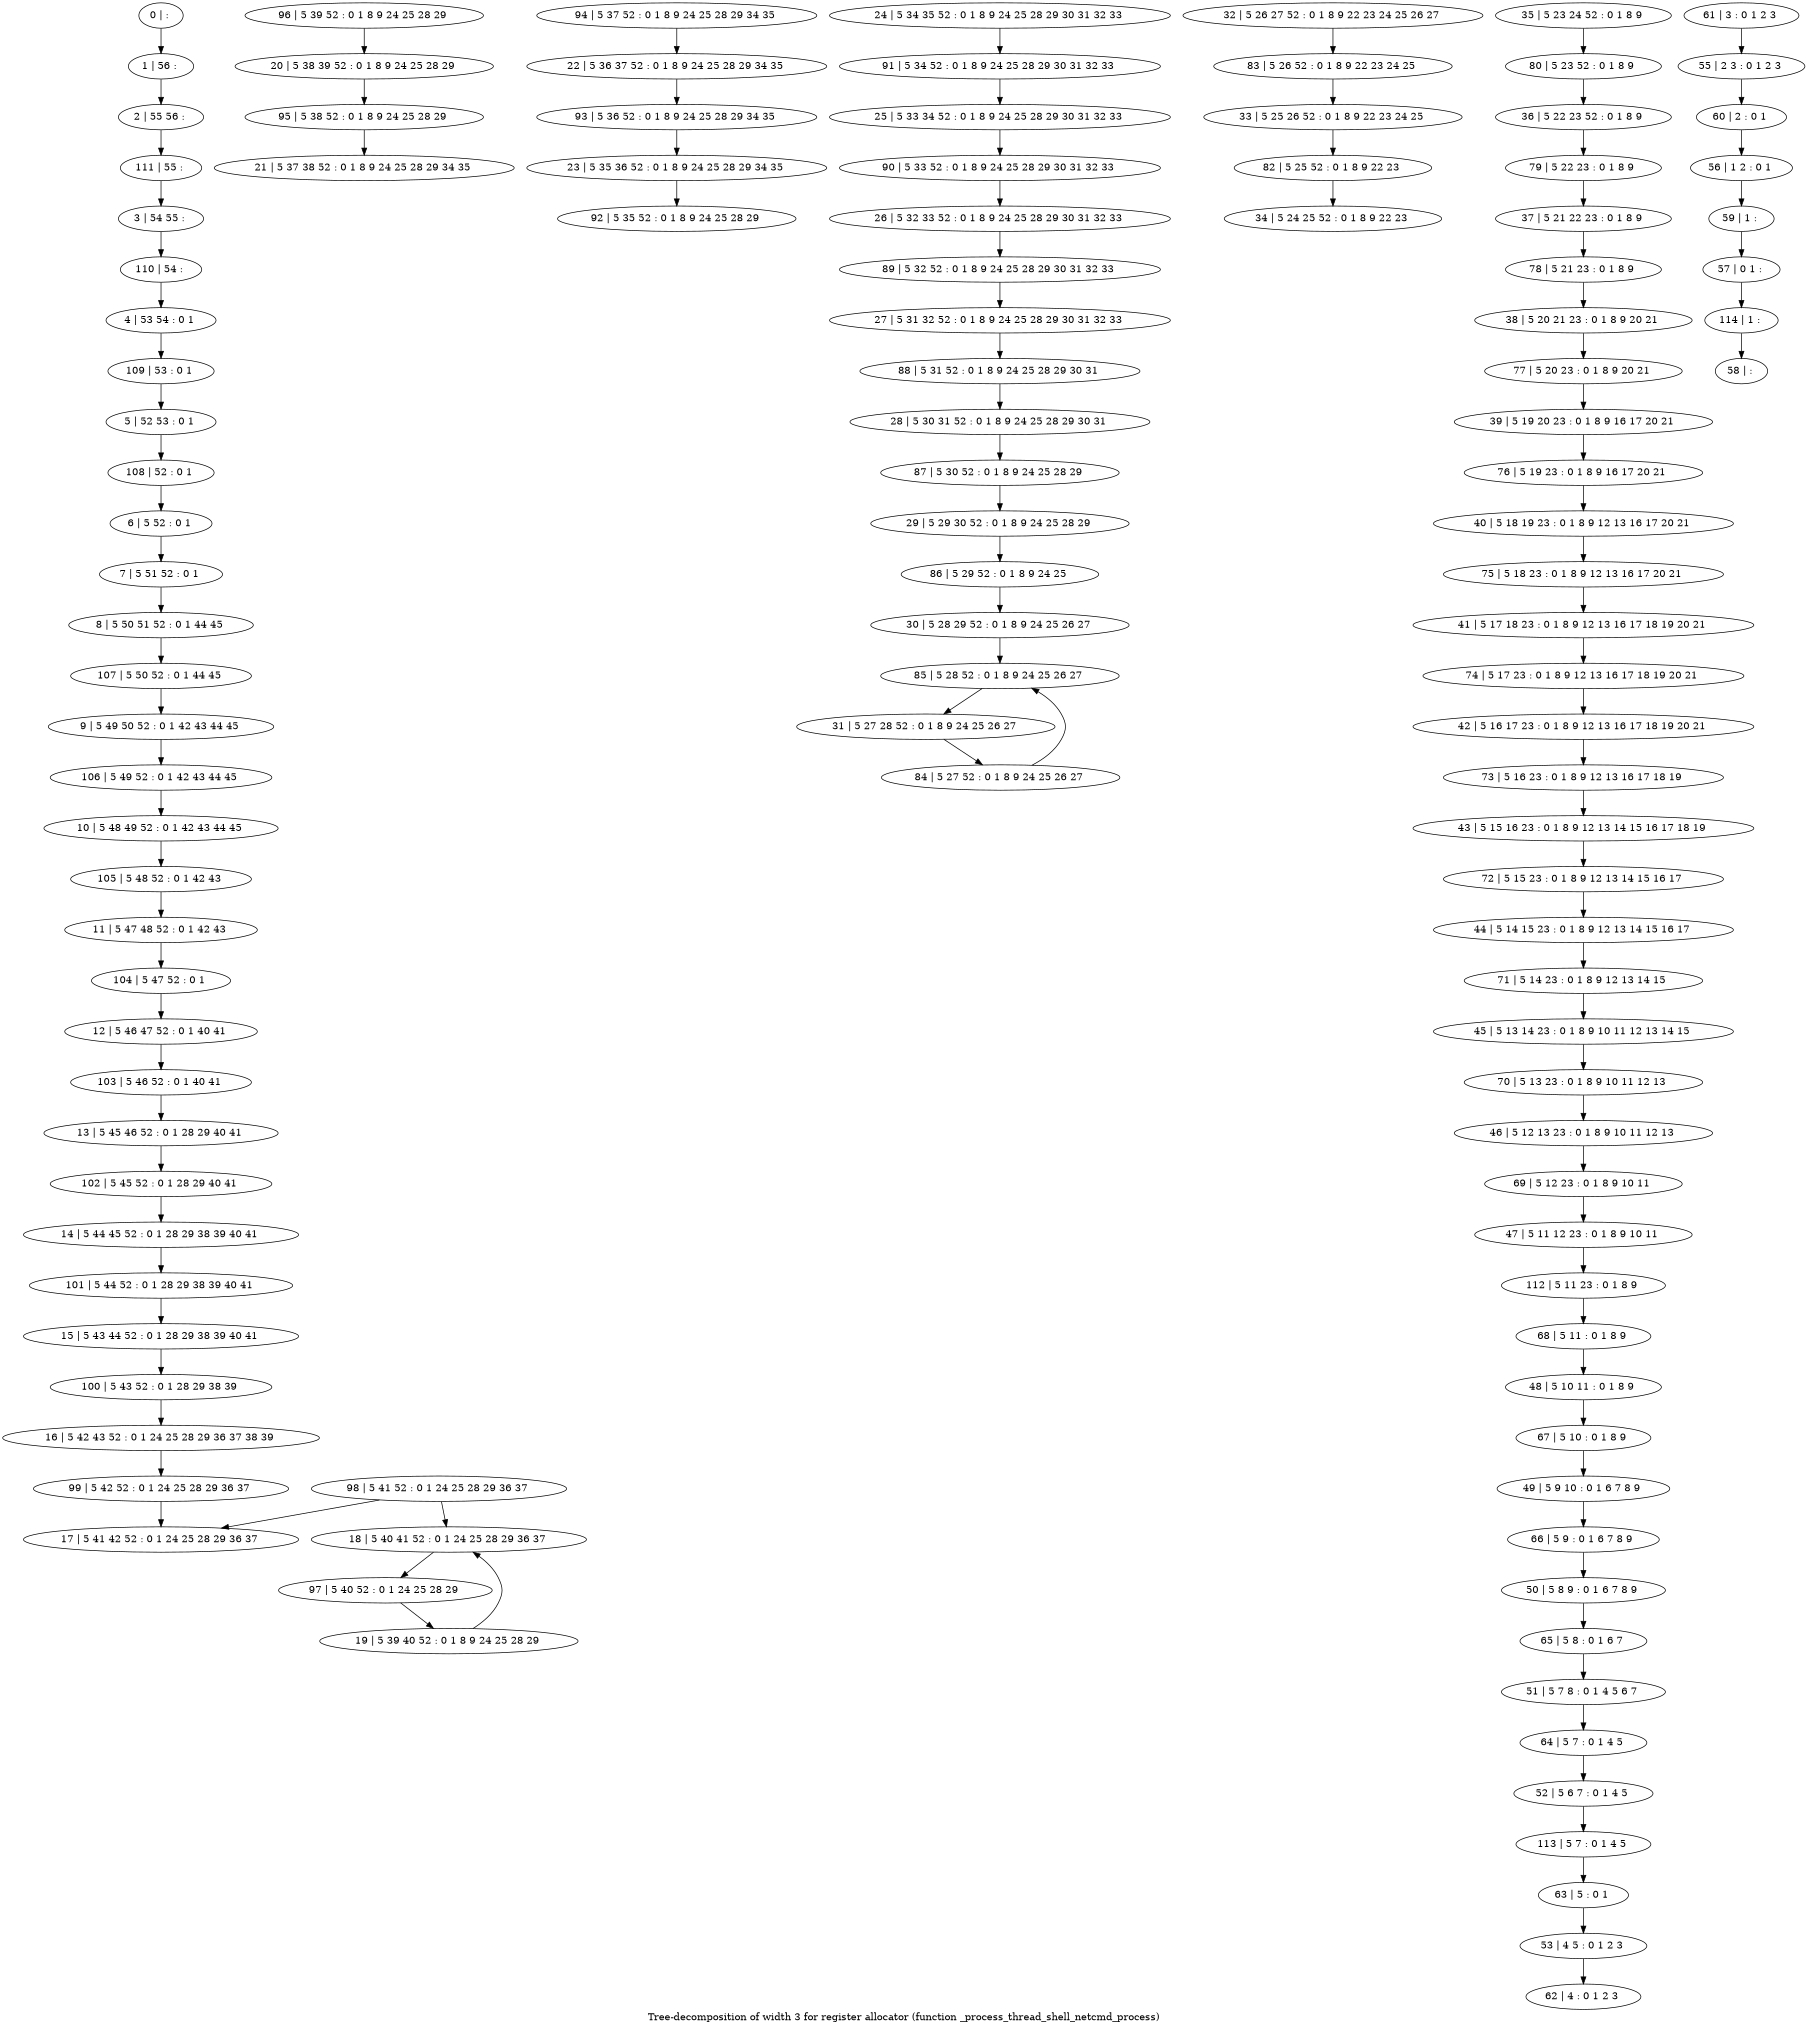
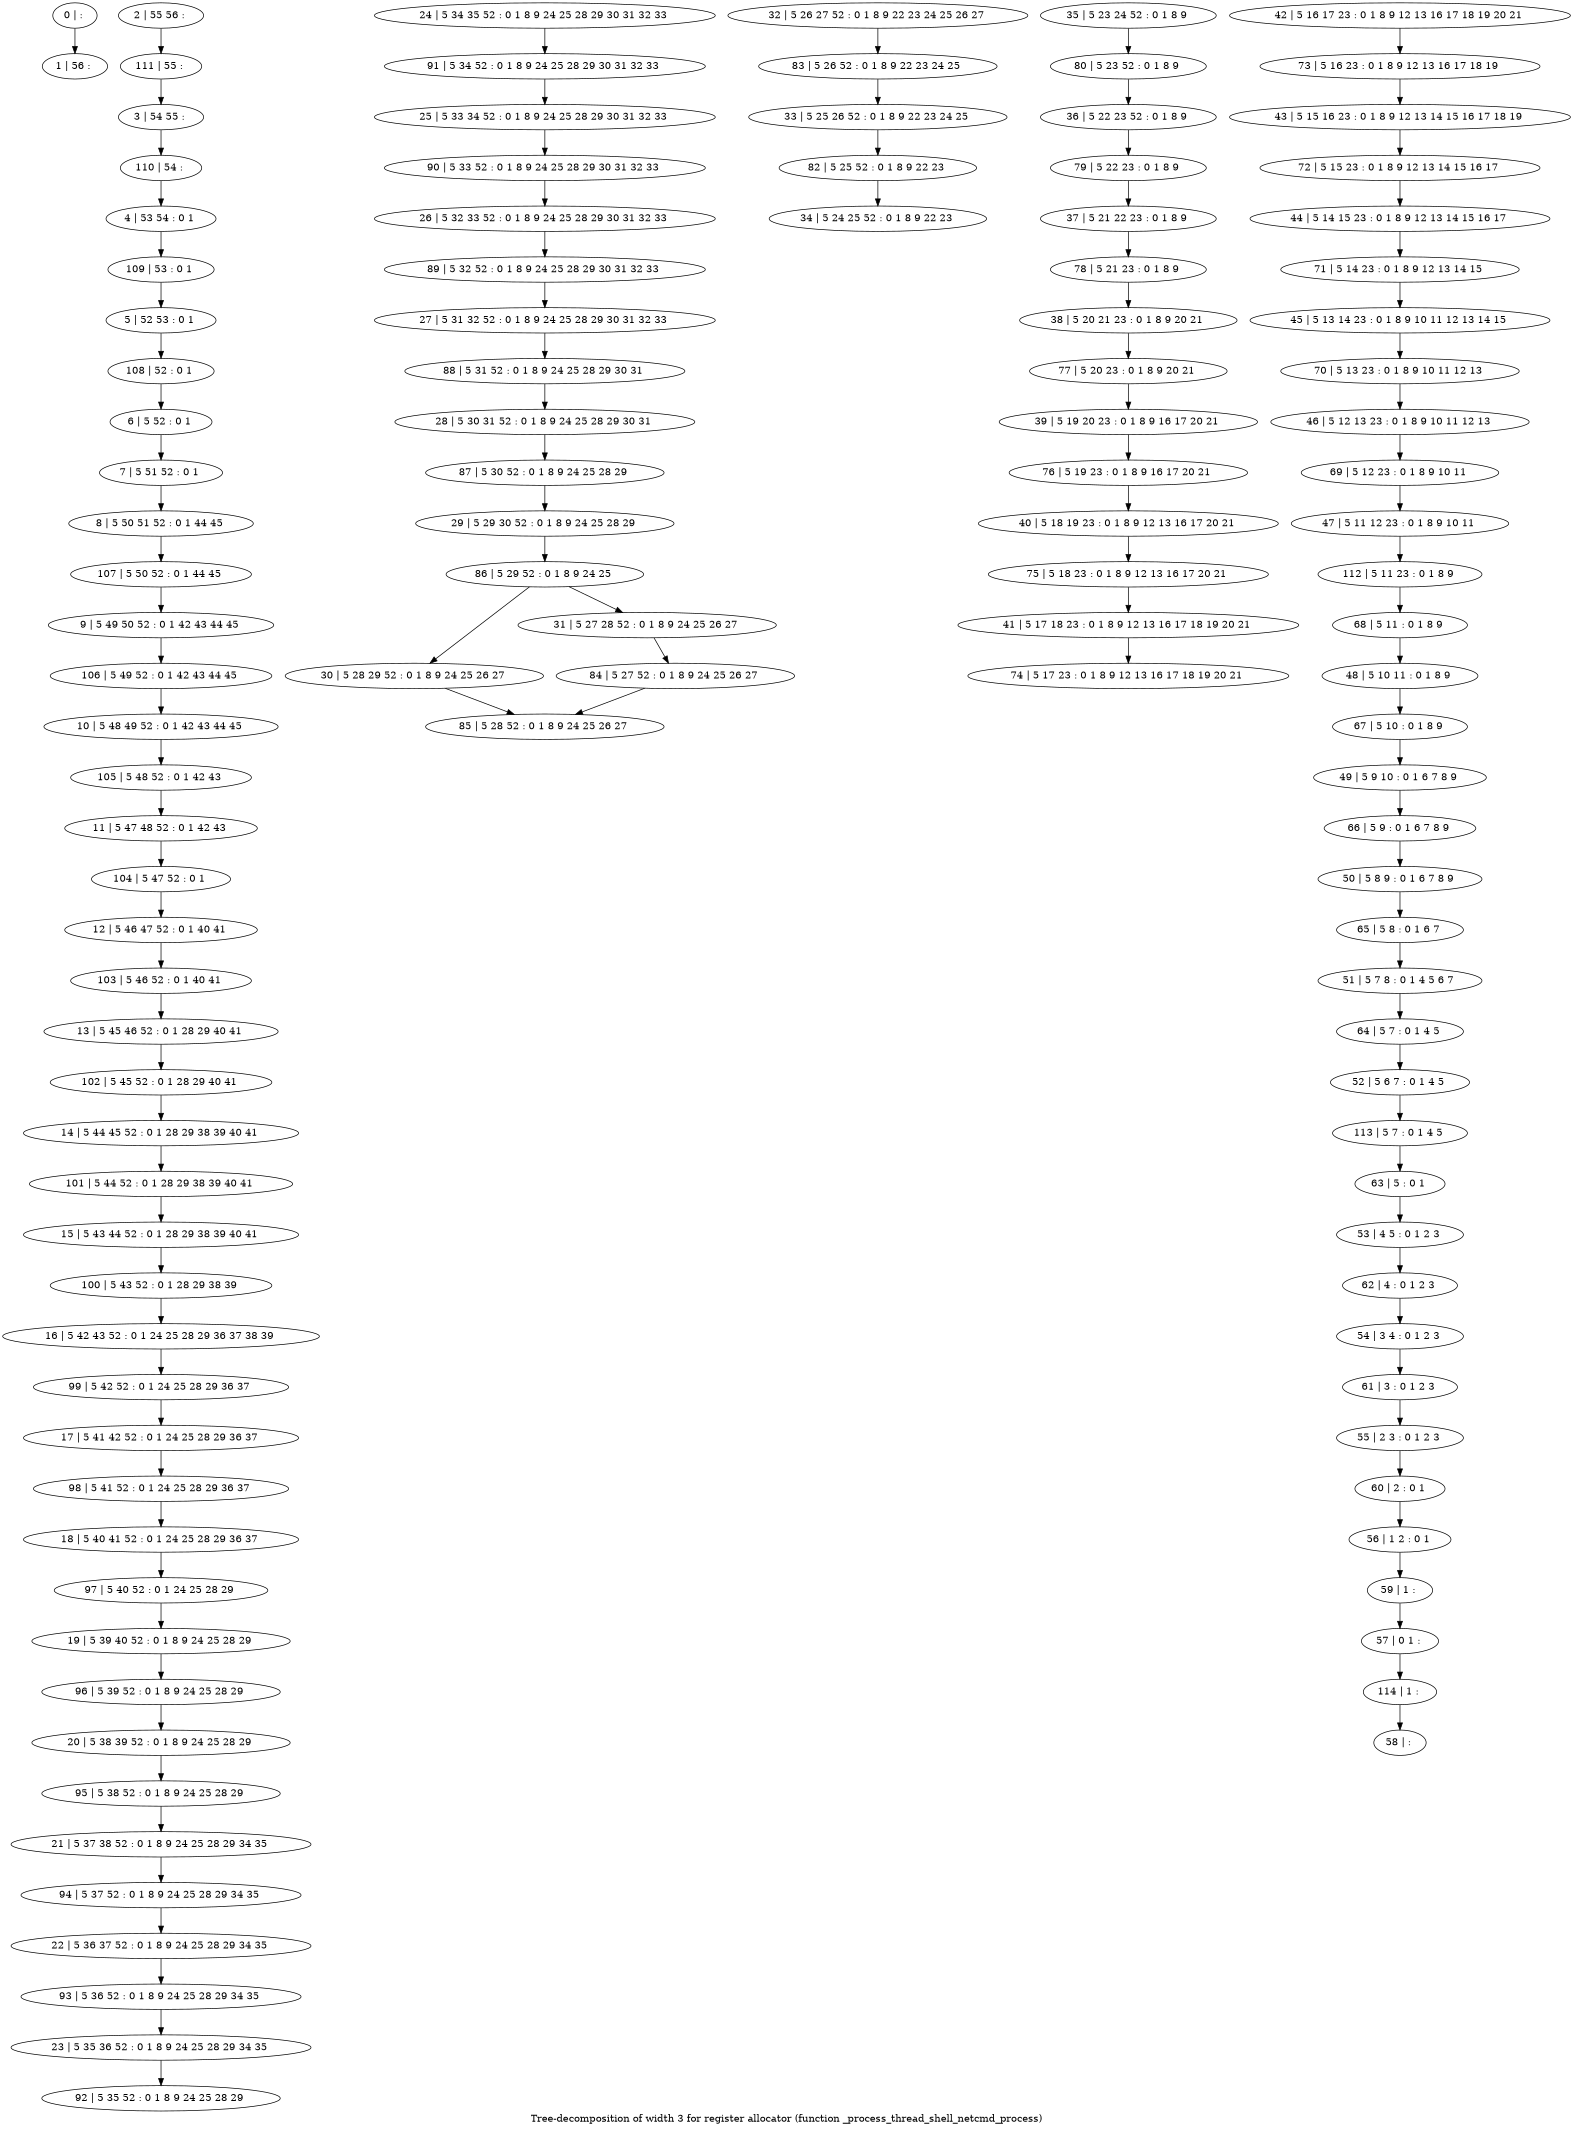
edge "1 | 56 :" -> "2 | 55 56 :": removed
edge "74 | 5 17 23 : 0 1 8 9 12 13 16 17 18 19 20 21" -> "42 | 5 16 17 23 : 0 1 8 9 12 13 16 17 18 19 20 21": removed
edge "85 | 5 28 52 : 0 1 8 9 24 25 26 27" -> "31 | 5 27 28 52 : 0 1 8 9 24 25 26 27": now "86 | 5 29 52 : 0 1 8 9 24 25" -> "31 | 5 27 28 52 : 0 1 8 9 24 25 26 27"
node "54 | 3 4 : 0 1 2 3": added
edge "98 | 5 41 52 : 0 1 24 25 28 29 36 37" -> "17 | 5 41 42 52 : 0 1 24 25 28 29 36 37": reversed
edge "19 | 5 39 40 52 : 0 1 8 9 24 25 28 29" -> "18 | 5 40 41 52 : 0 1 24 25 28 29 36 37": now "19 | 5 39 40 52 : 0 1 8 9 24 25 28 29" -> "96 | 5 39 52 : 0 1 8 9 24 25 28 29"
edge "21 | 5 37 38 52 : 0 1 8 9 24 25 28 29 34 35" -> "94 | 5 37 52 : 0 1 8 9 24 25 28 29 34 35": added
